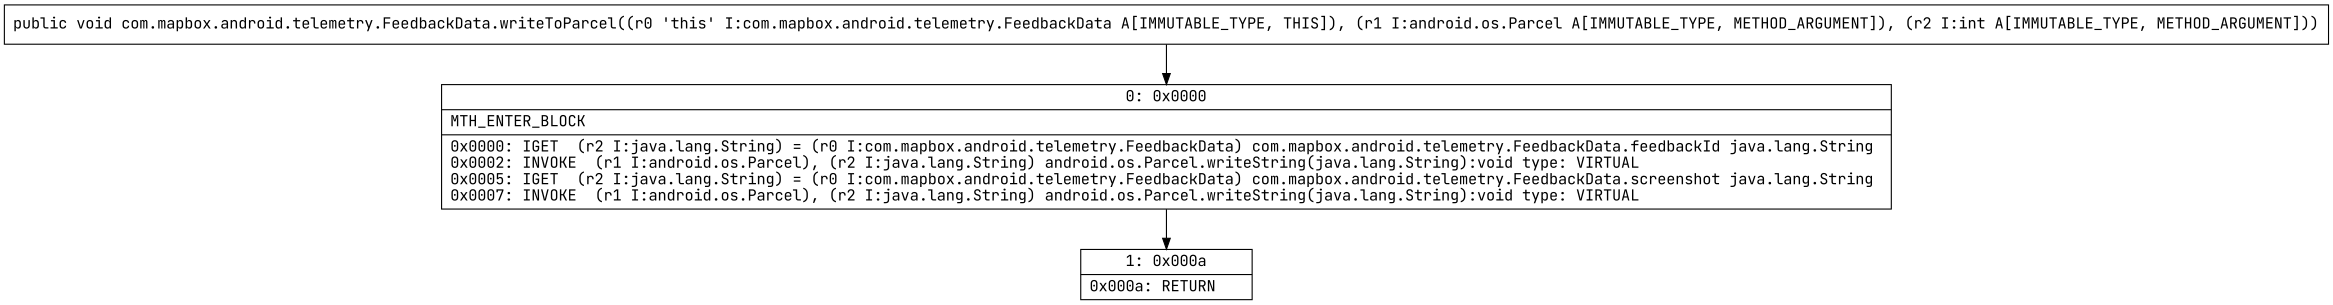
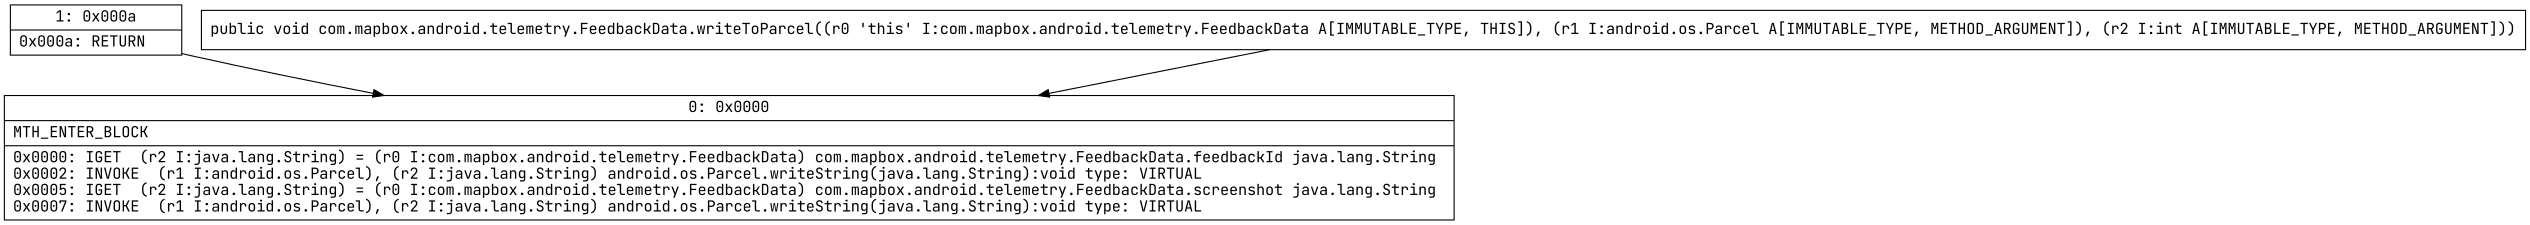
edge "0: 0x0000" -> "1: 0x000a": reversed
